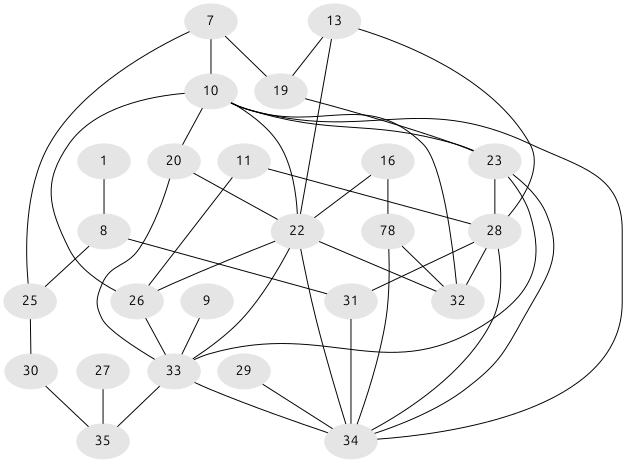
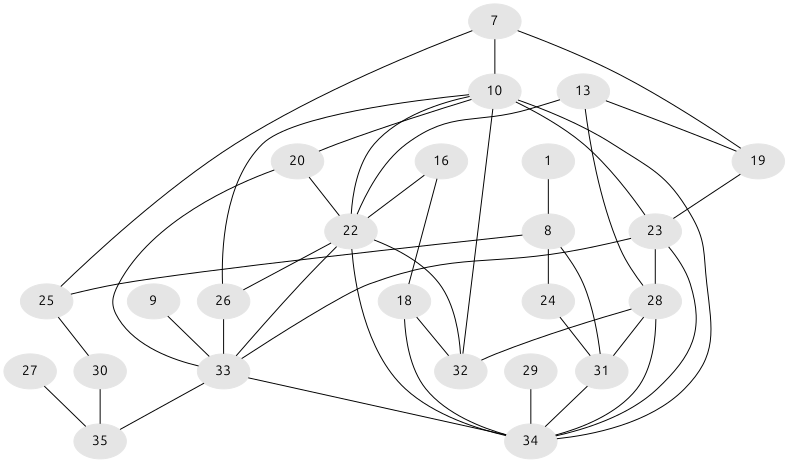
node "11": removed
node "78": label "78" -> "18"
node "24": added
